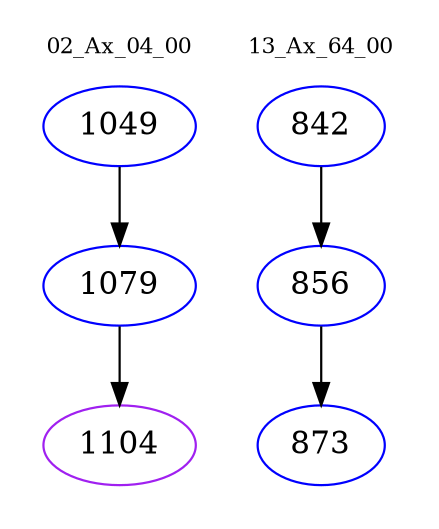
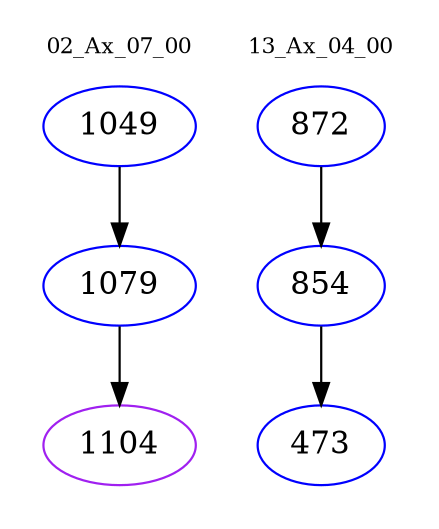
cluster "02_Ax_04_00": label "02_Ax_04_00" -> "02_Ax_07_00"
cluster "13_Ax_64_00": label "13_Ax_64_00" -> "13_Ax_04_00"
node "842": label "842" -> "872"
node "856": label "856" -> "854"
node "873": label "873" -> "473"
